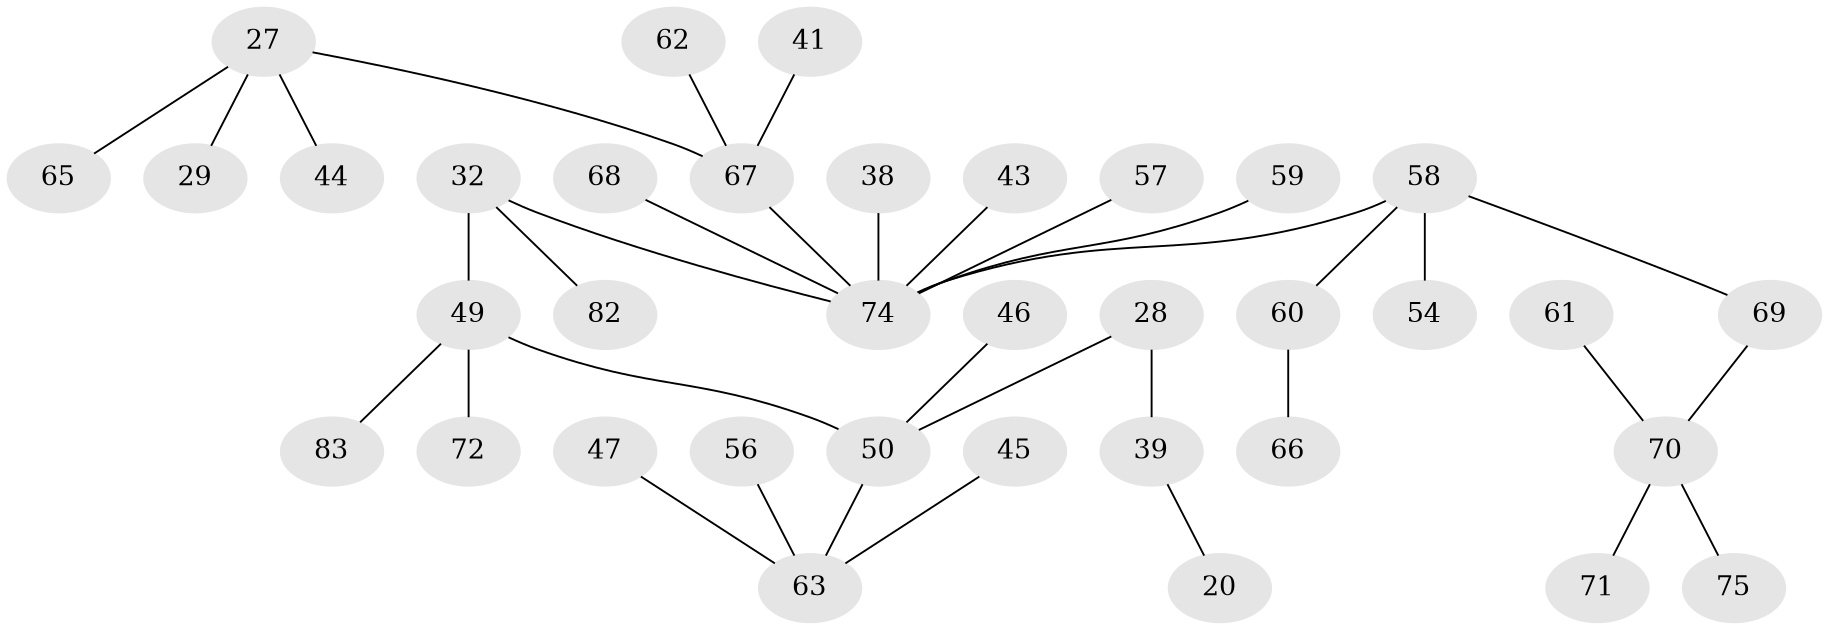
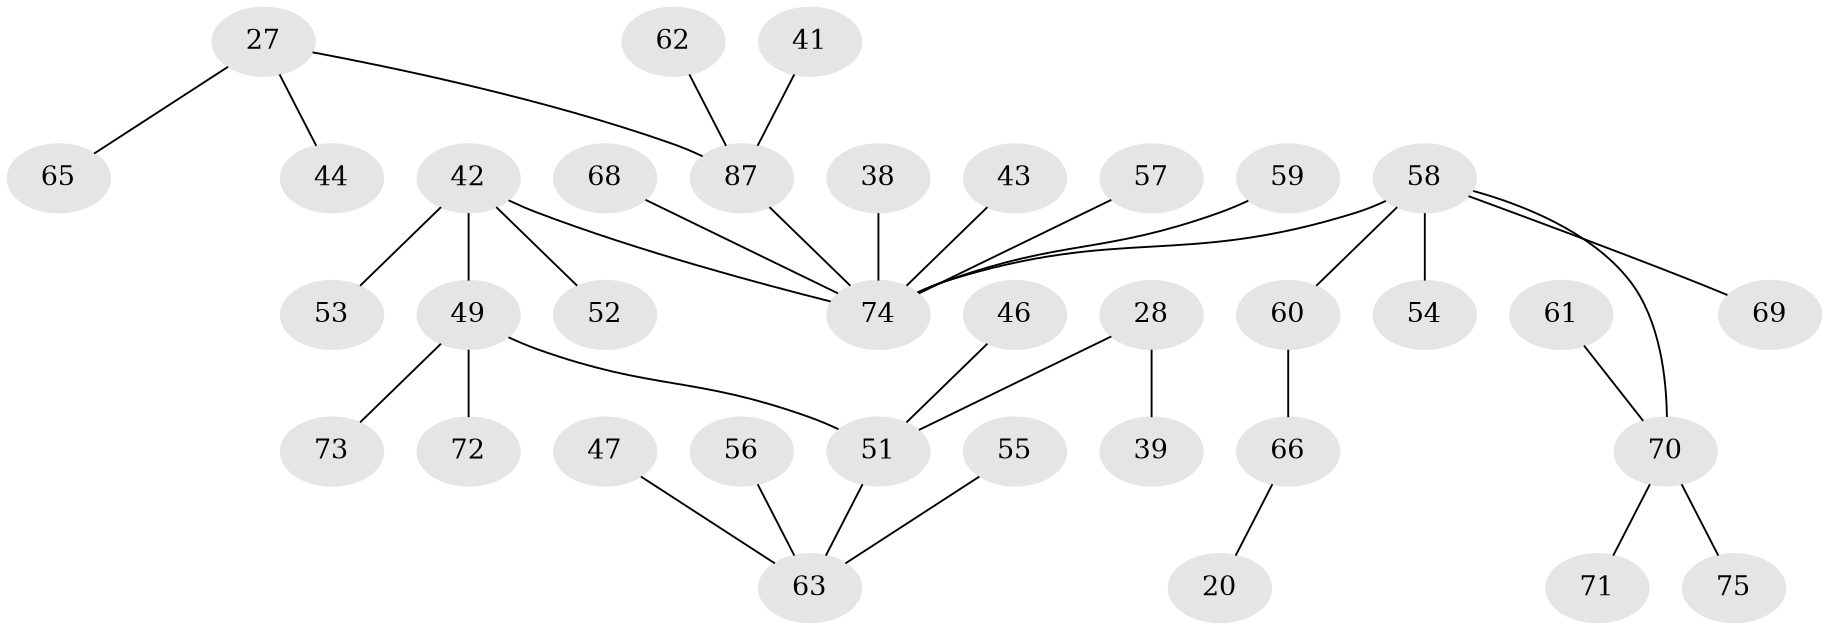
node "29": removed
node "32": label "32" -> "42"
node "67": label "67" -> "87"
node "53": added
node "82": label "82" -> "52"
edge "69" -- "70": now "58" -- "70"
node "83": label "83" -> "73"
node "50": label "50" -> "51"
node "45": label "45" -> "55"
edge "39" -- "20": now "66" -- "20"
